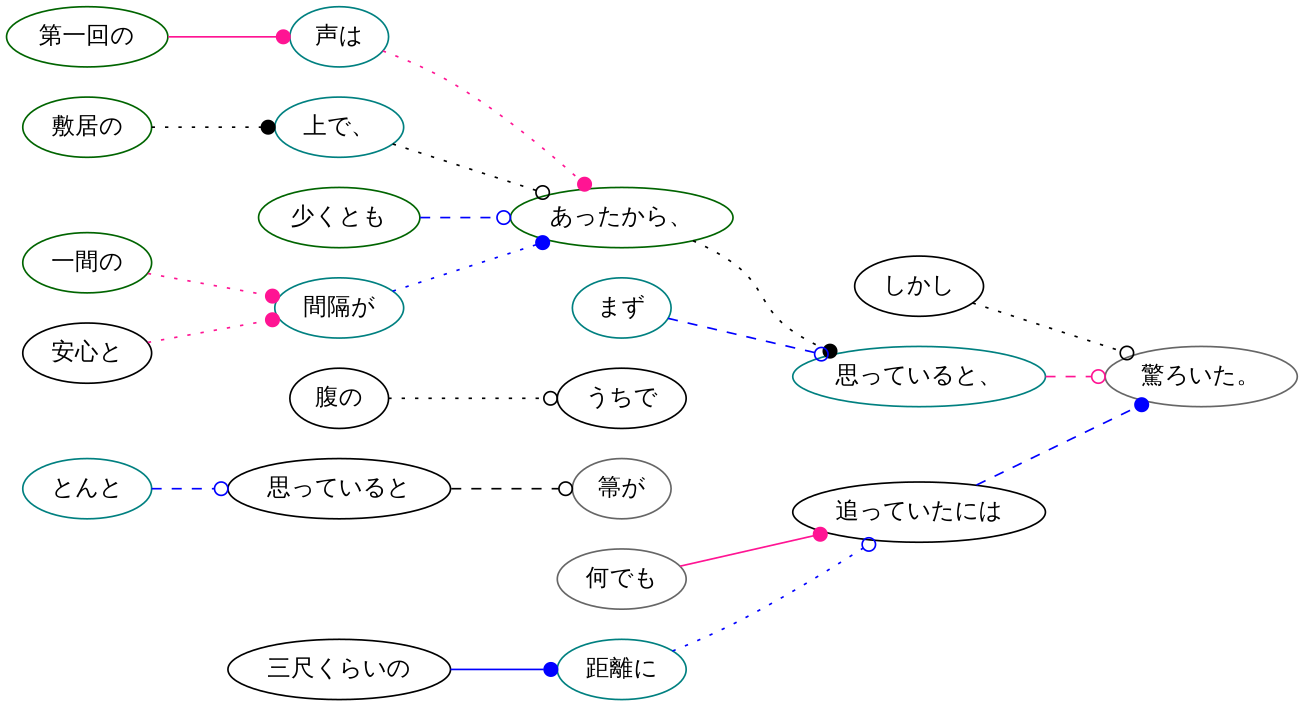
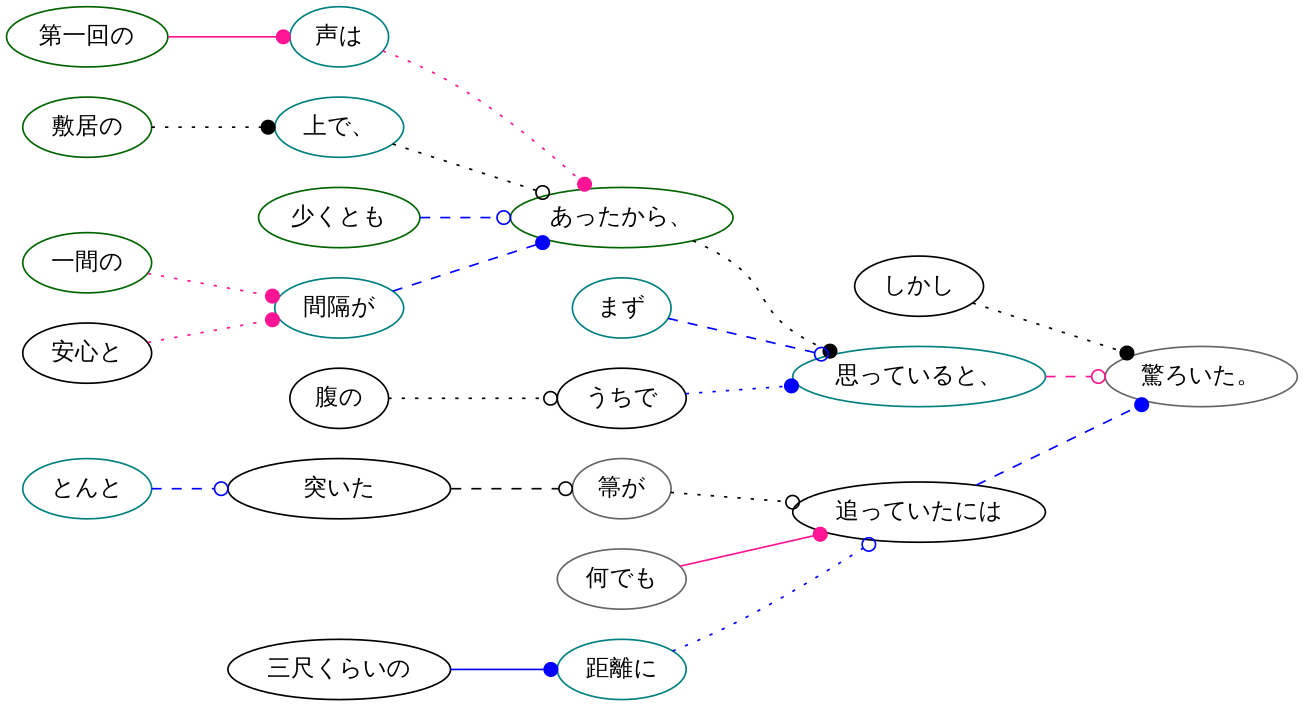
edge "間隔が" -> "あったから、": style dotted -> dashed
edge "しかし" -> "驚ろいた。": arrowhead odot -> dot
edge "うちで" -> "思っていると、": added
node "思っていると": label "思っていると" -> "突いた"
edge "箒が" -> "追っていたには": added
